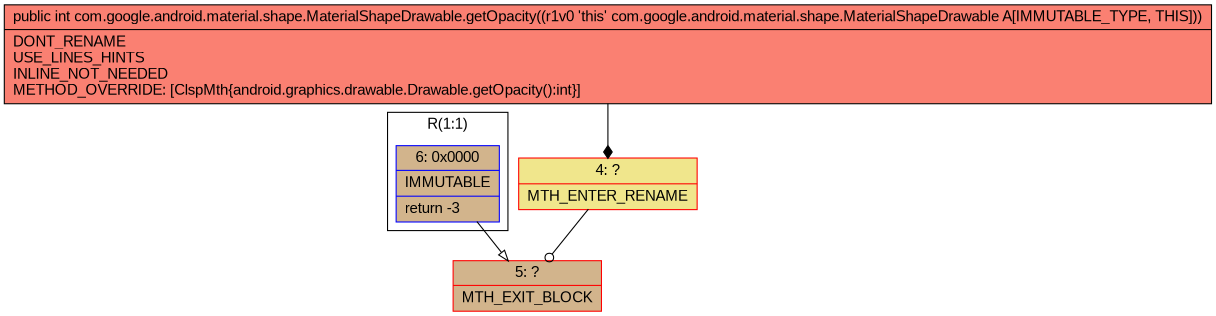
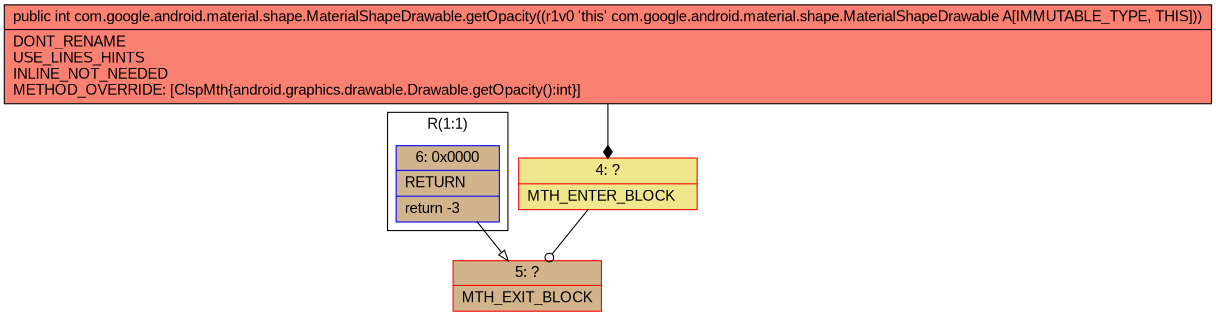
node "6: 0x0000": text "IMMUTABLE" -> "RETURN"
node "4: ?": text "MTH_ENTER_RENAME" -> "MTH_ENTER_BLOCK"
